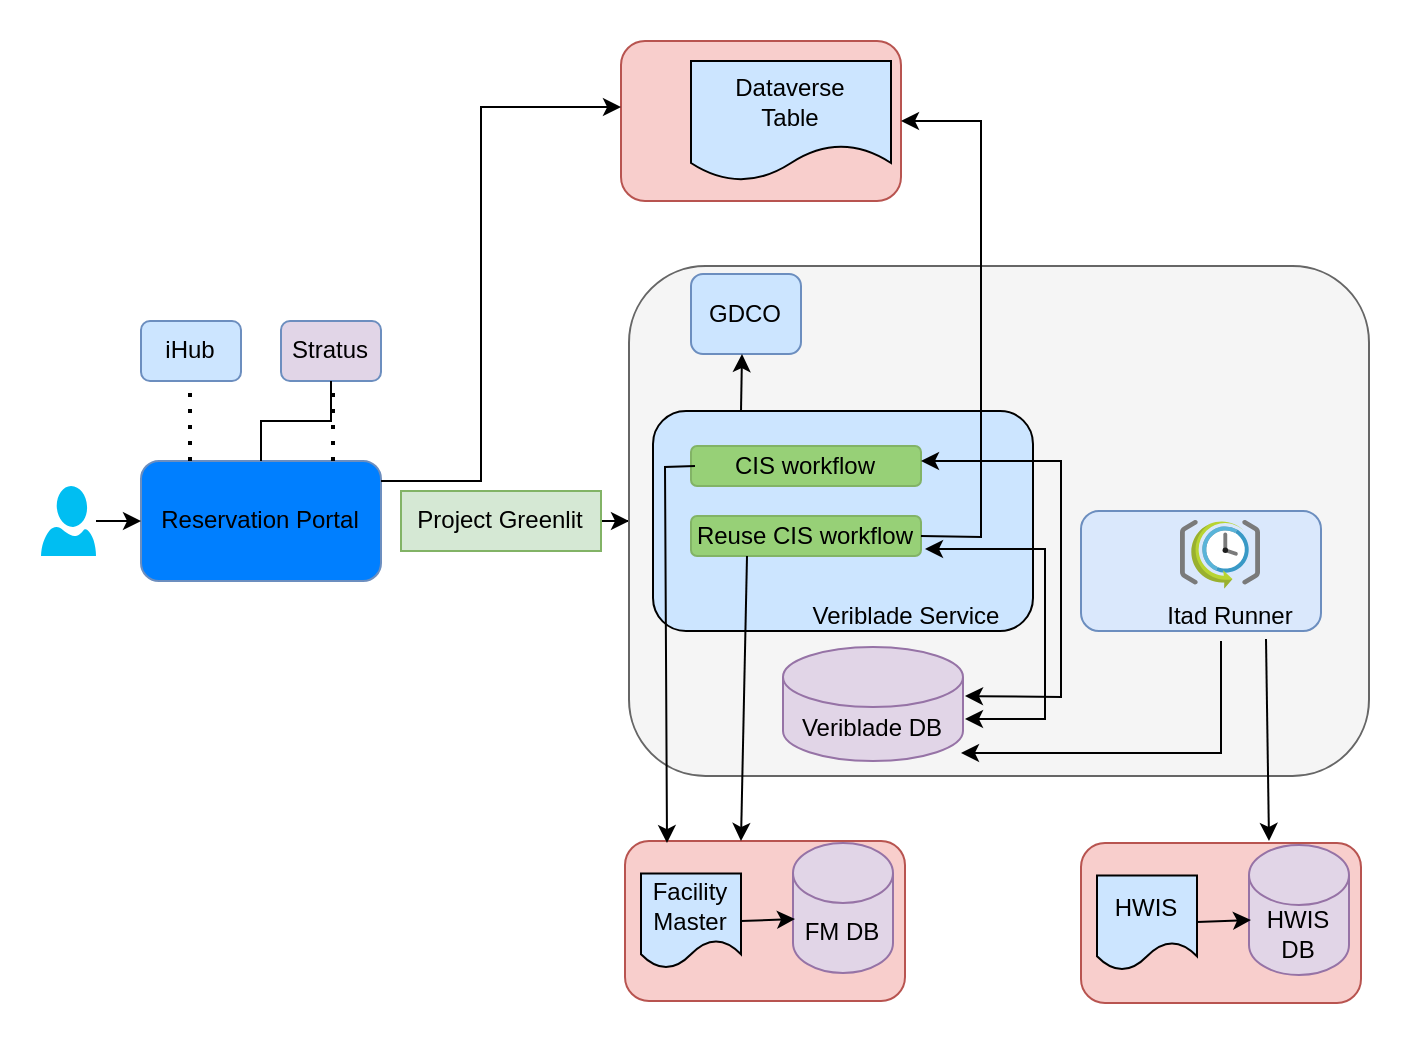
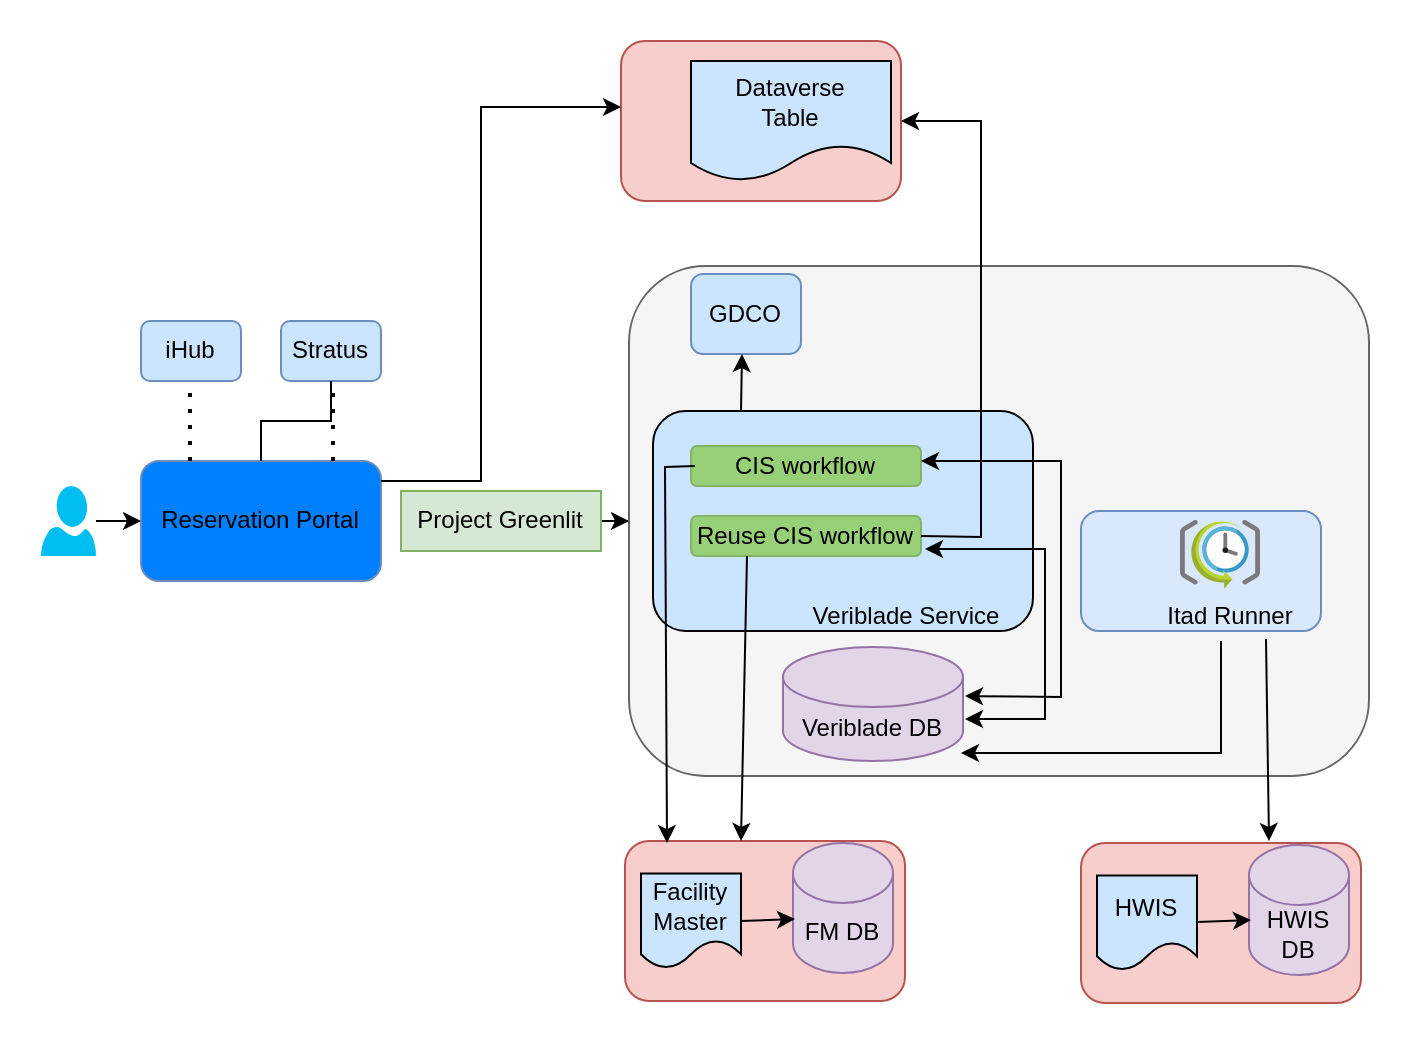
node "Stratus": fillcolor #e1d5e7 -> #cce5ff
